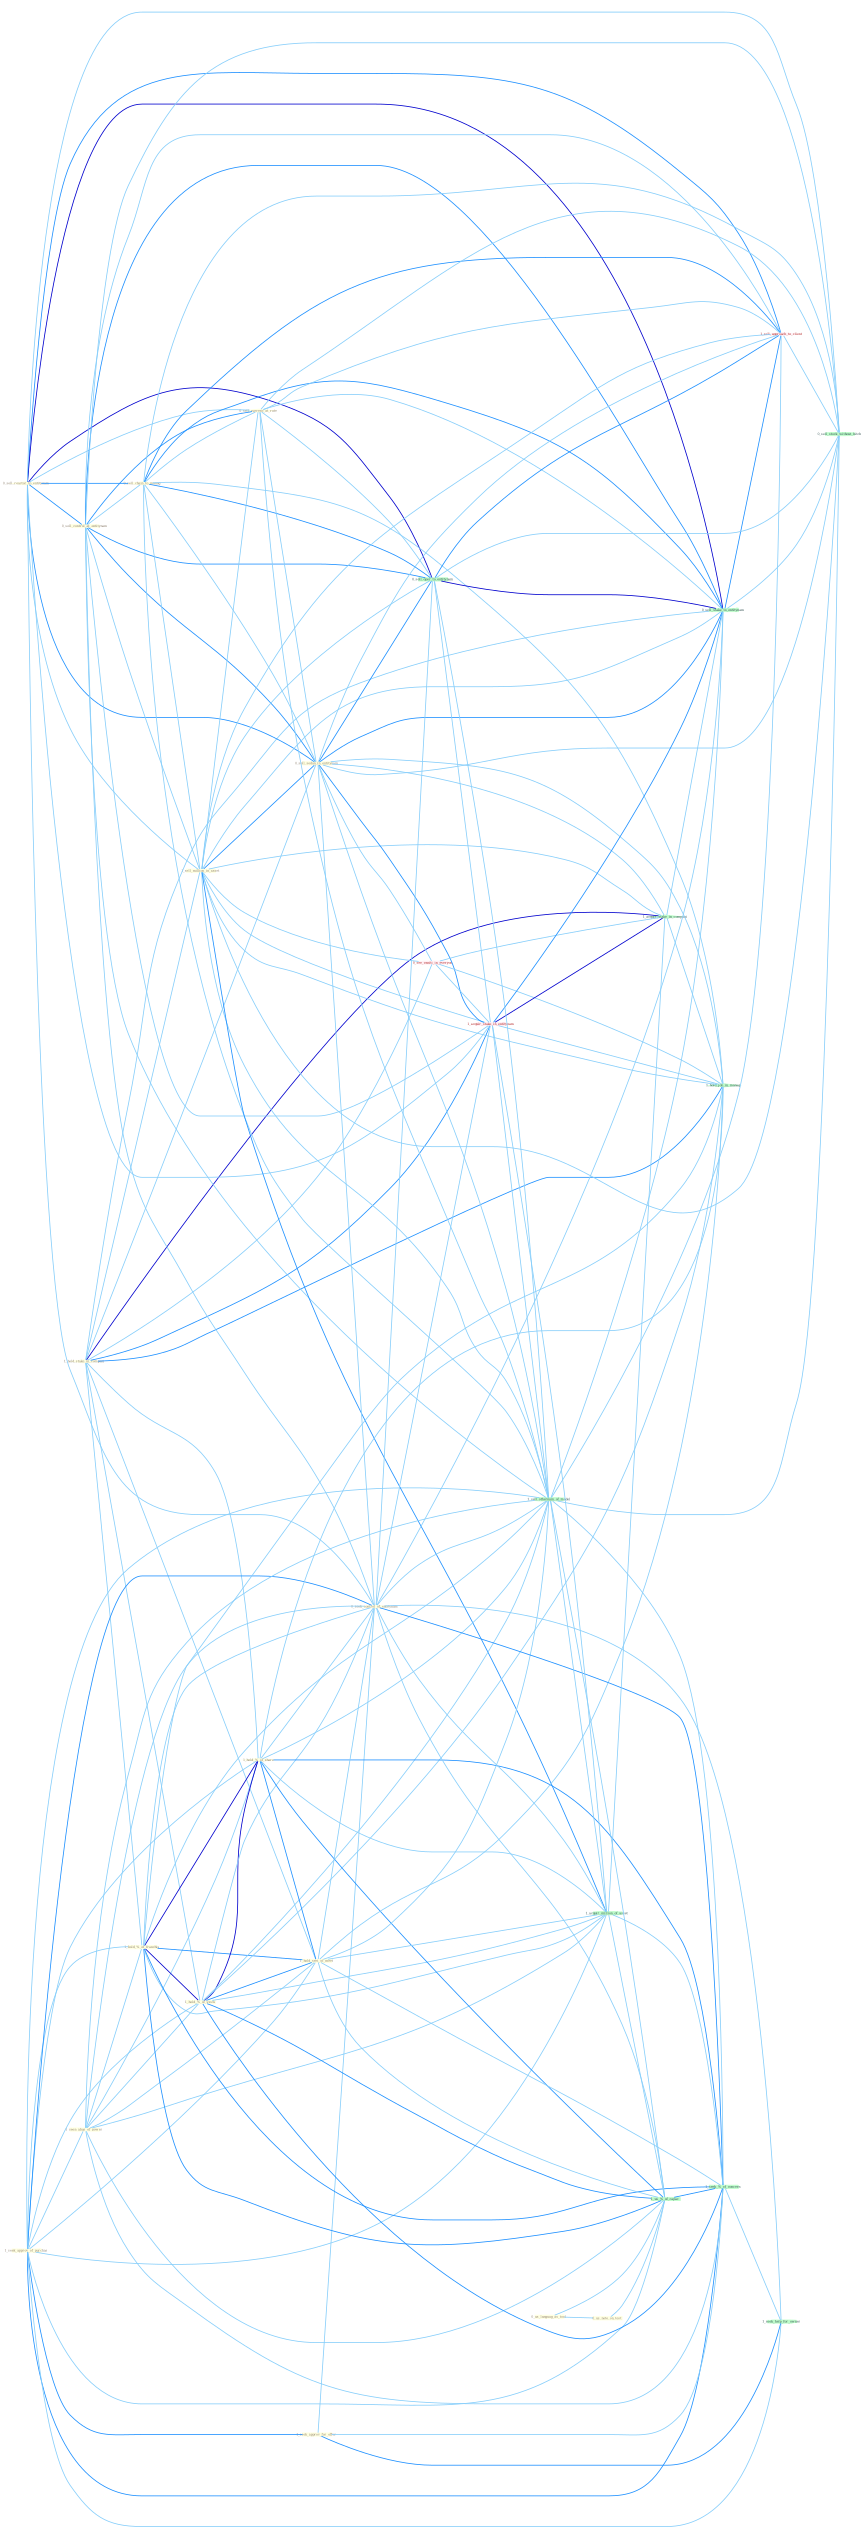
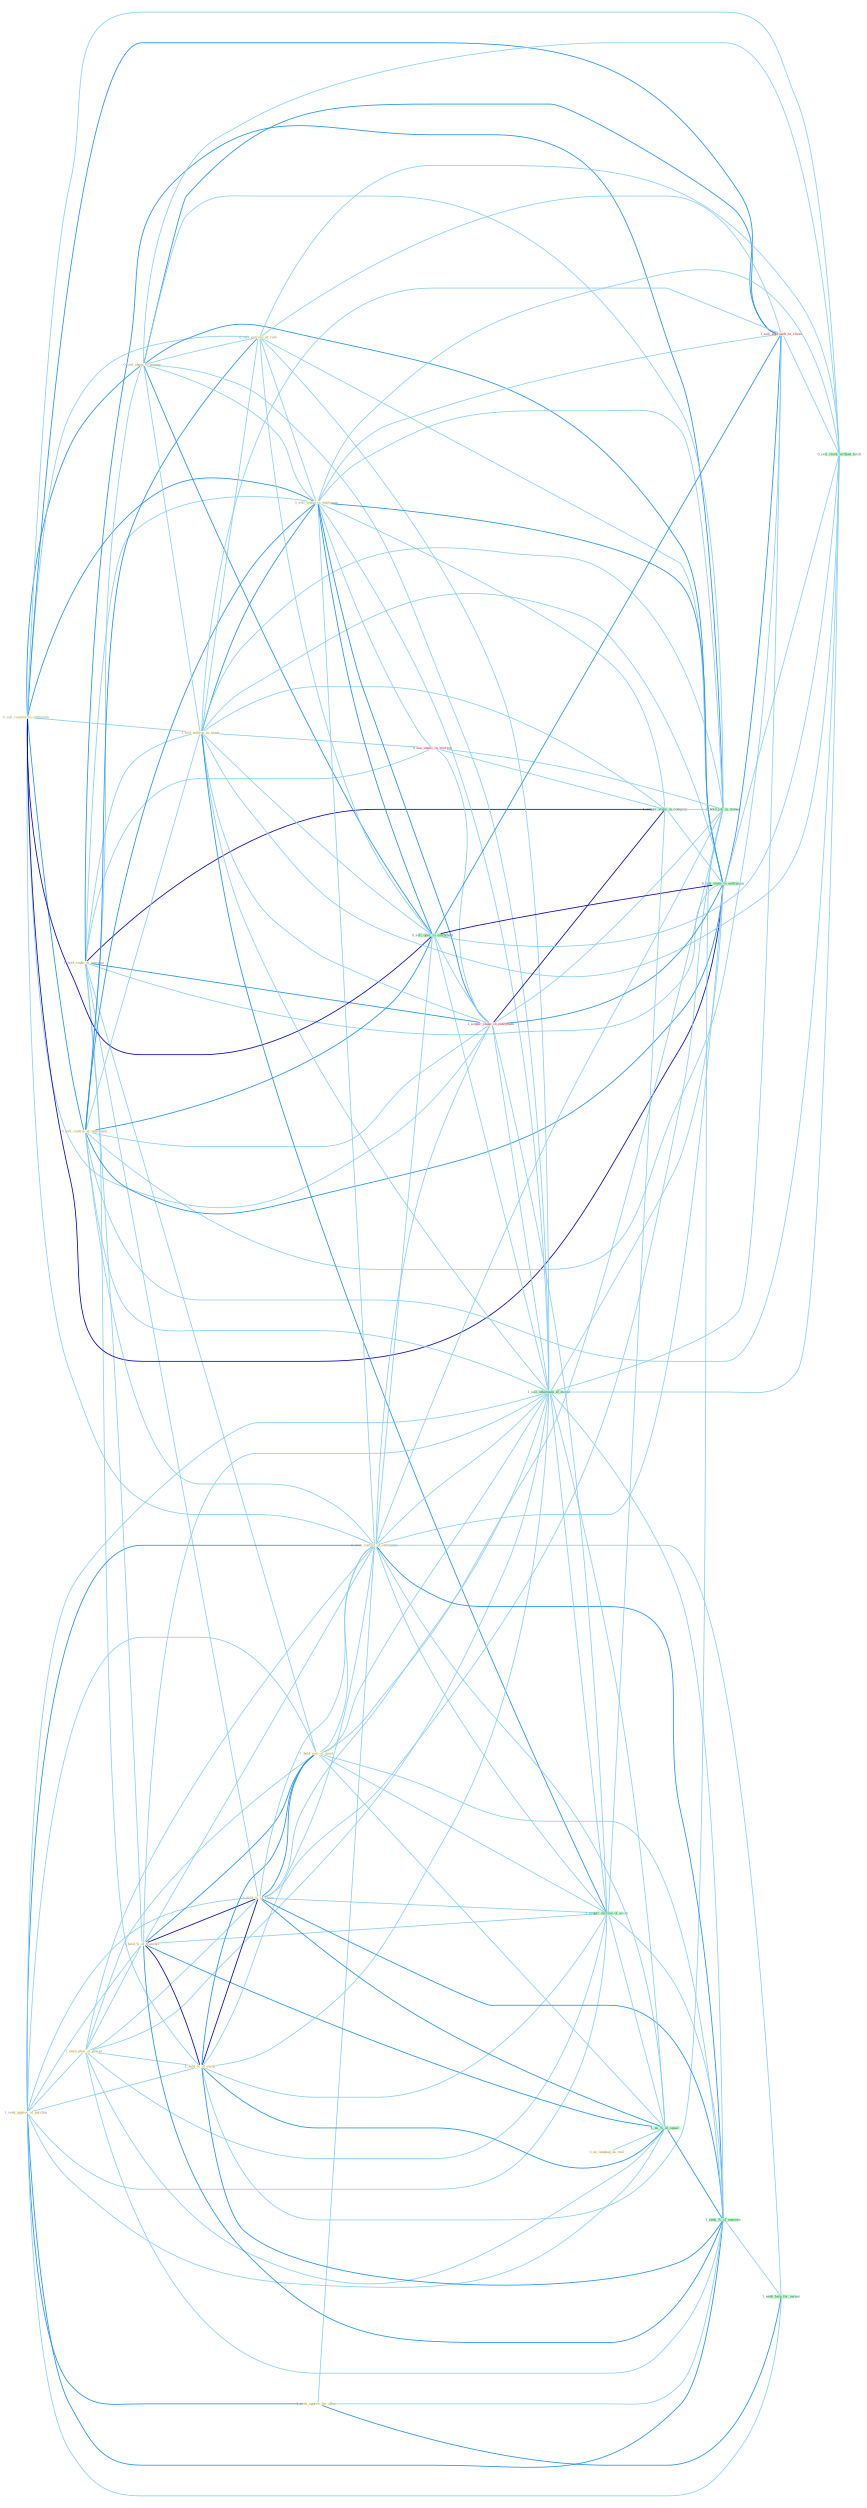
edge "1_hold_job_in_manag" -- "1_hold_%_of_franchis": now "1_hold_job_in_manag" -- "0_seek_control_of_entitynam"
node "0_us_note_on_test": removed
